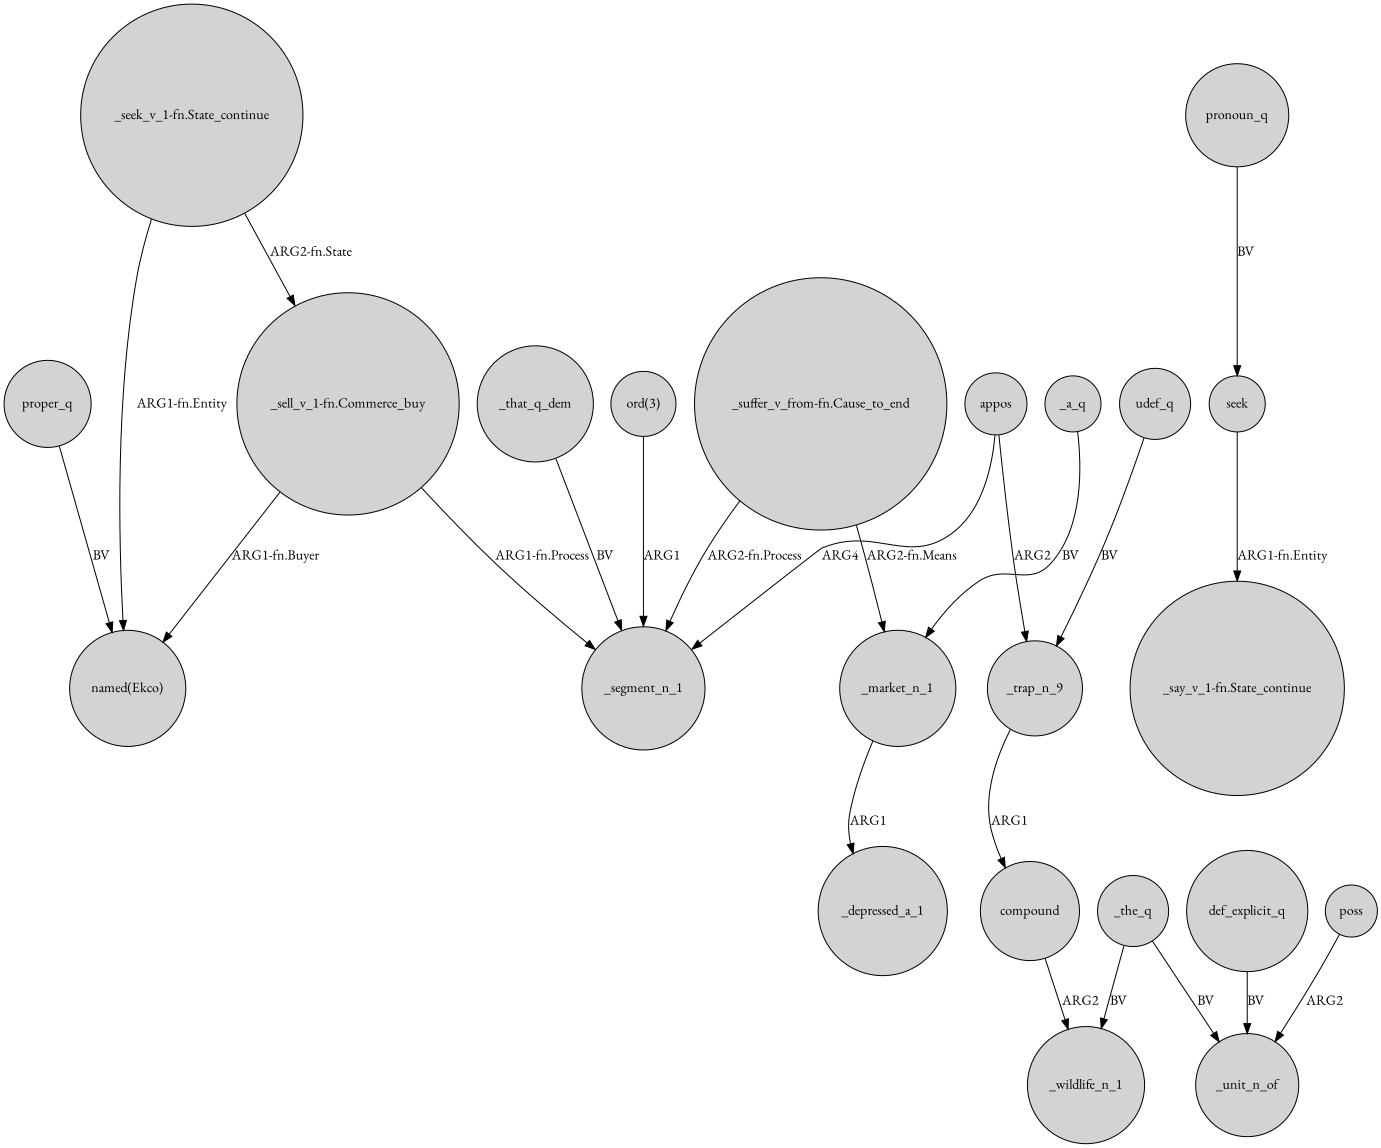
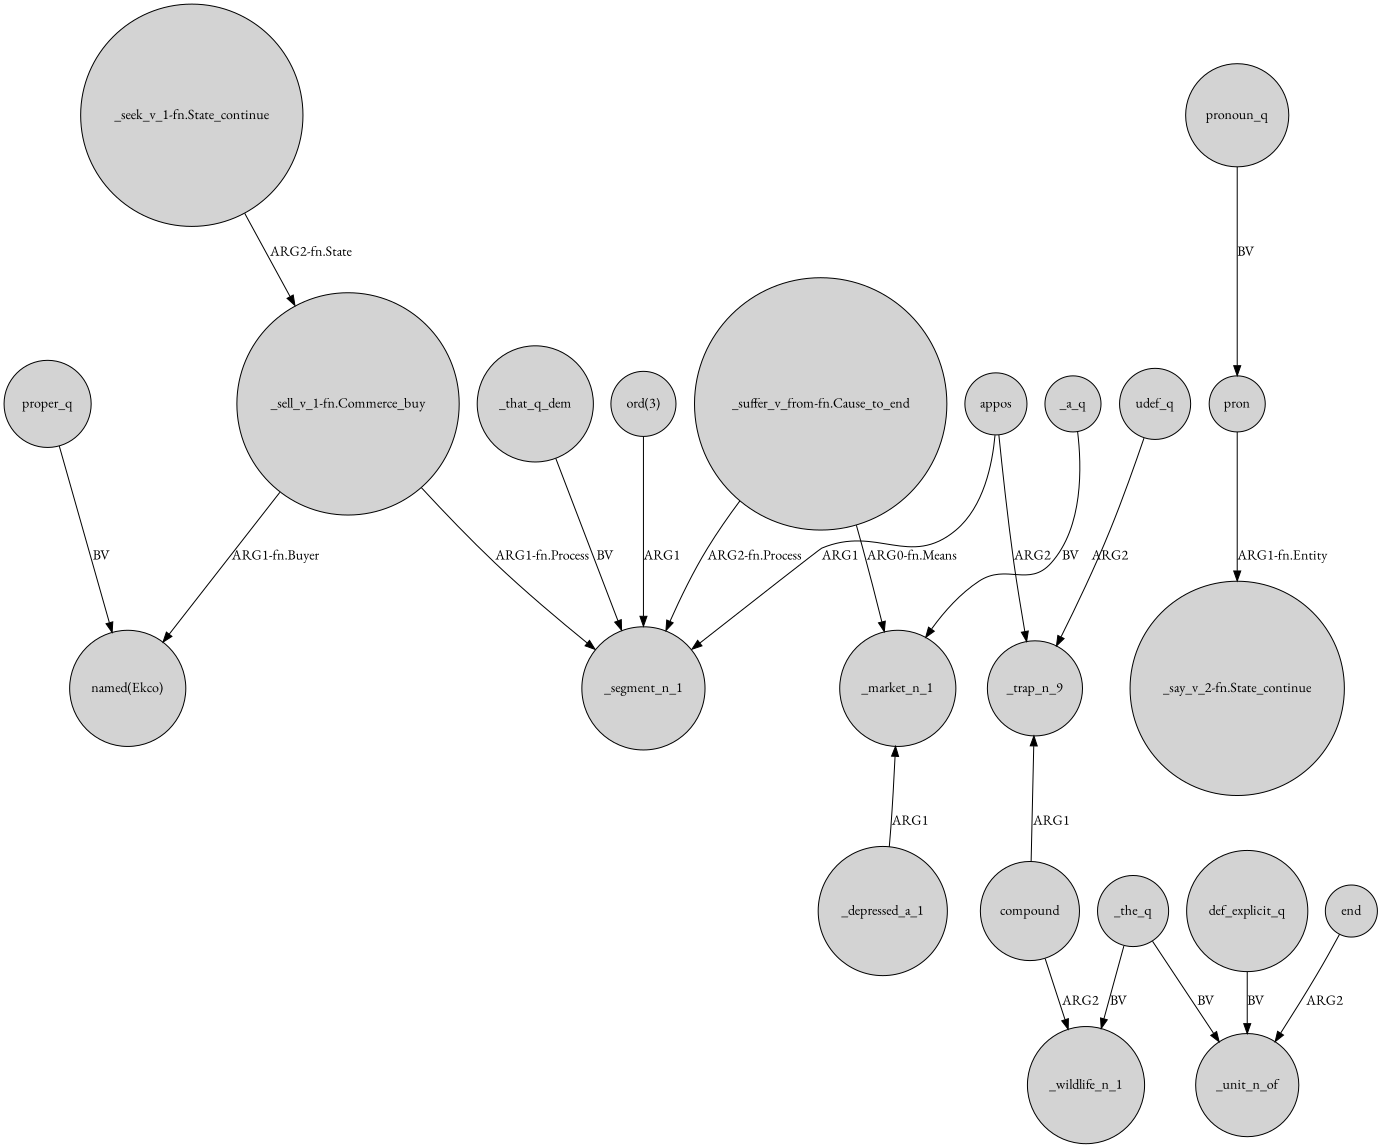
node "seek": label "seek" -> "pron"
edge "_seek_v_1-fn.State_continue" -> "named(Ekco)": removed, label "ARG1-fn.Entity"
edge "appos" -> "_segment_n_1": label "ARG4" -> "ARG1"
edge "_suffer_v_from-fn.Cause_to_end" -> "_market_n_1": label "ARG2-fn.Means" -> "ARG0-fn.Means"
edge "udef_q" -> "_trap_n_9": label "BV" -> "ARG2"
node "_say_v_1-fn.State_continue": label "_say_v_1-fn.State_continue" -> "_say_v_2-fn.State_continue"
edge "_market_n_1" -> "_depressed_a_1": reversed
edge "_trap_n_9" -> "compound": reversed
node "poss": label "poss" -> "end"
